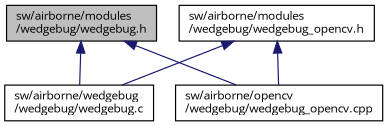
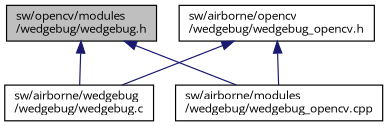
node "sw/airborne/modules /wedgebug/wedgebug.h": label "sw/airborne/modules /wedgebug/wedgebug.h" -> "sw/opencv/modules /wedgebug/wedgebug.h"
node "sw/airborne/modules /wedgebug/wedgebug_opencv.h": label "sw/airborne/modules /wedgebug/wedgebug_opencv.h" -> "sw/airborne/opencv /wedgebug/wedgebug_opencv.h"
node "sw/airborne/opencv /wedgebug/wedgebug_opencv.cpp": label "sw/airborne/opencv /wedgebug/wedgebug_opencv.cpp" -> "sw/airborne/modules /wedgebug/wedgebug_opencv.cpp"
